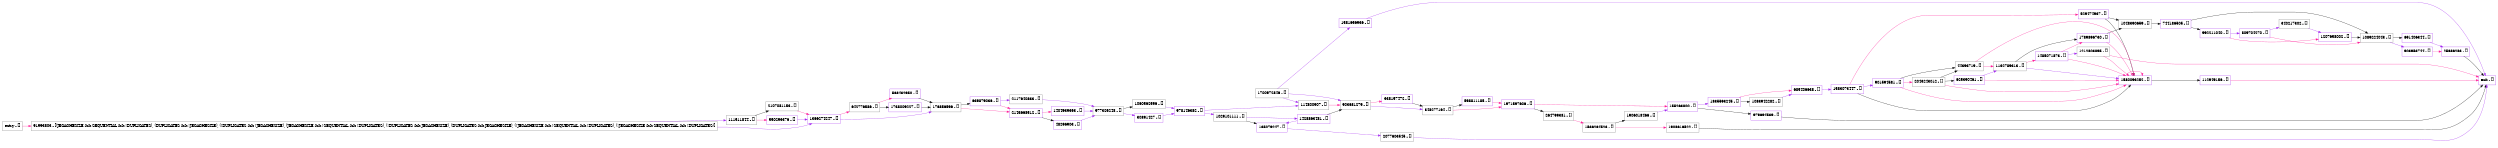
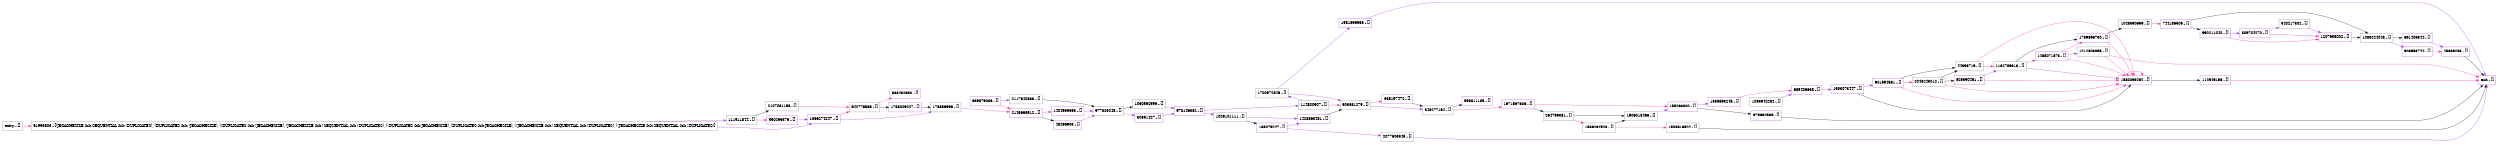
node "529474937 - []": removed
edge "1048390659 - []" -> "744186505 - []": color black -> deeppink
edge "809704270 - []" -> "1089224043 - []": now "809704270 - []" -> "1207658002 - []"
edge "568432950 - []" -> "176856596 - []": removed
edge "1700972846 - []" -> "114800907 - []": reversed
edge "2117640833 - []" -> "977325248 - []": color purple -> black
edge "1835593245 - []" -> "1083942282 - []": removed
edge "598811185 - []" -> "1971597606 - []": removed
edge "176856596 - []" -> "639879036 - []": removed
edge "2107081153 - []" -> "1366274247 - []": now "2107081153 - []" -> "642776586 - []"
edge "264799381 - []" -> "1906018466 - []": added
edge "1428863481 - []" -> "135079247 - []": reversed
